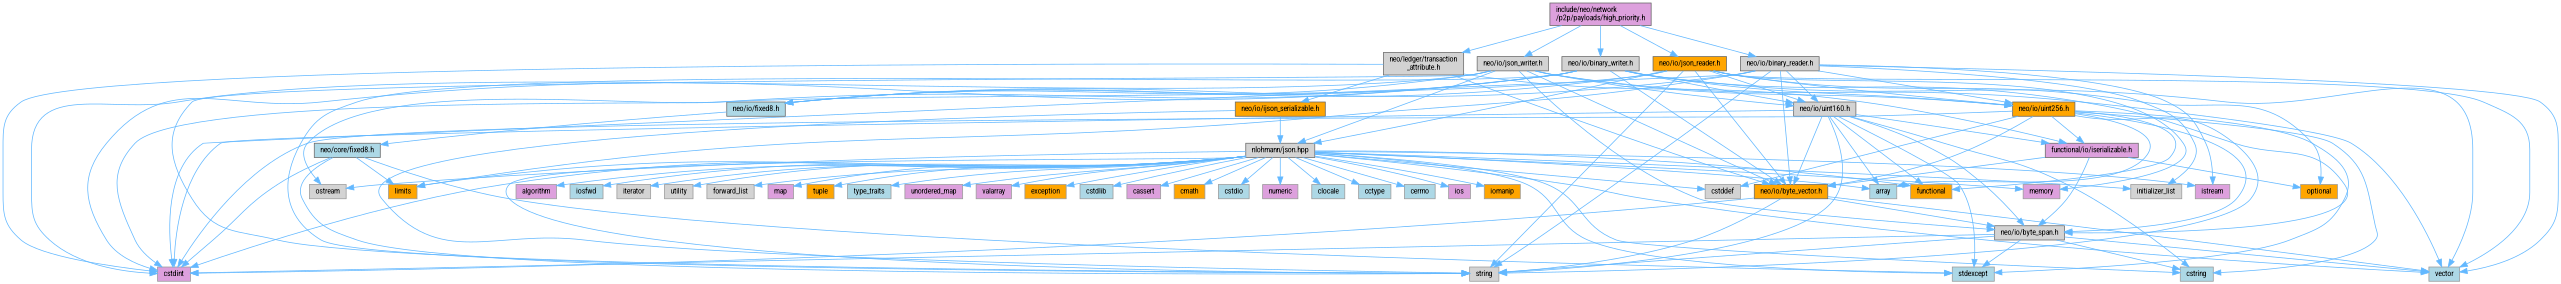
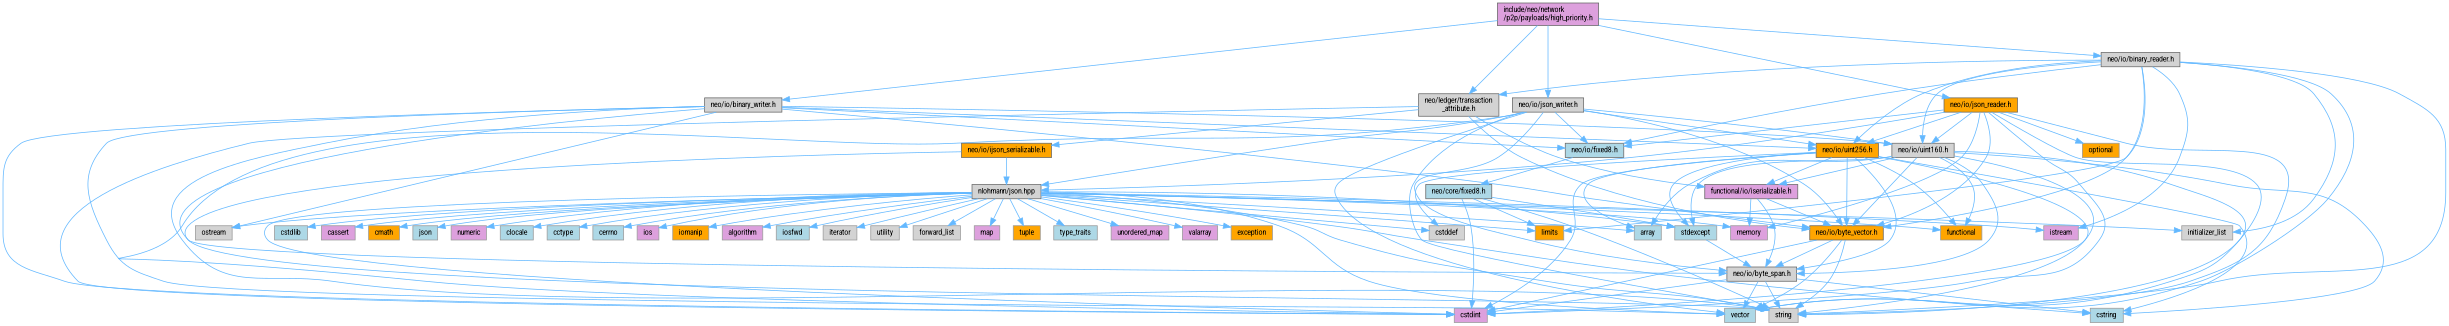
edge "neo/io/binary_reader.h" -> "cstdint": now "neo/io/binary_reader.h" -> "neo/ledger/transaction _attribute.h"
edge "functional/io/iserializable.h" -> "optional": now "functional/io/iserializable.h" -> "memory"
node "cstdio": label "cstdio" -> "json"
edge "neo/io/byte_span.h" -> "stdexcept": reversed
